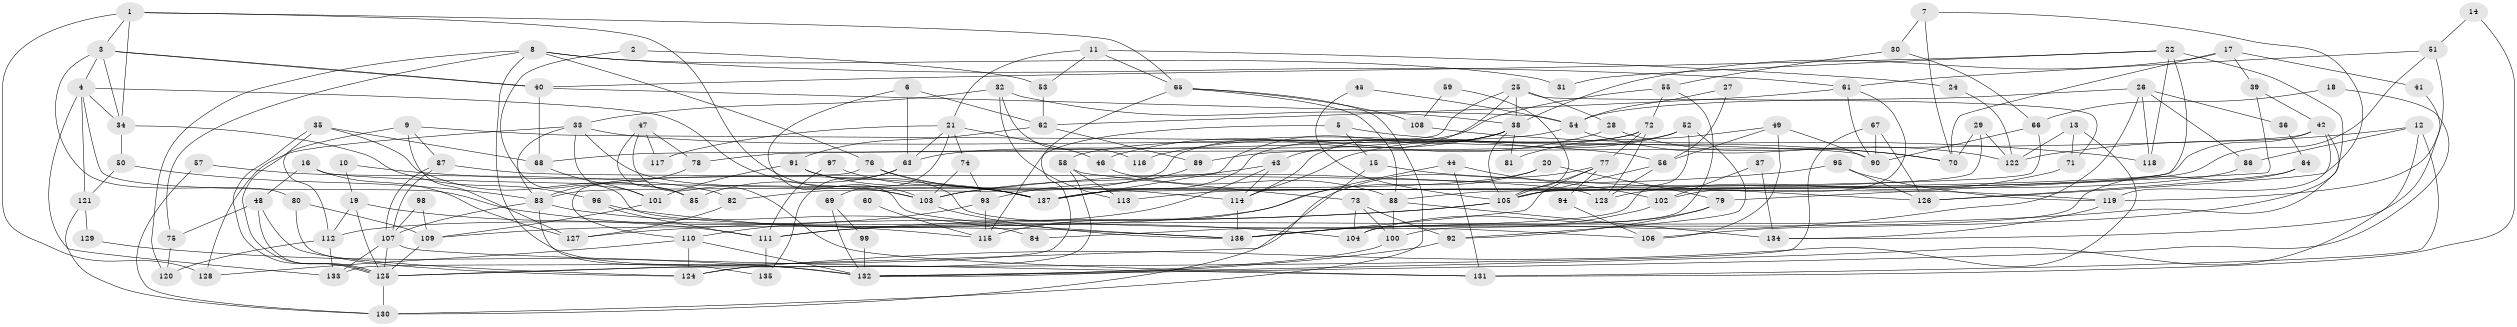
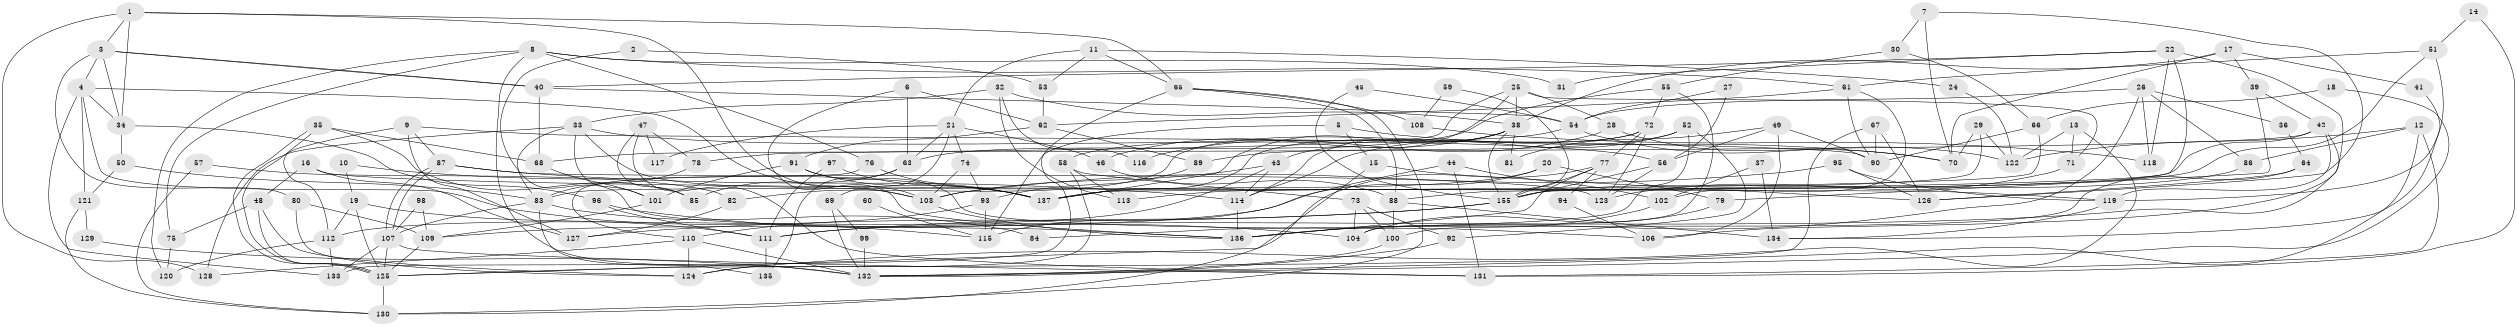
edge "76" -- "114": now "87" -- "114"
node "105": label "105" -> "155"
edge "79" -- "92": removed
